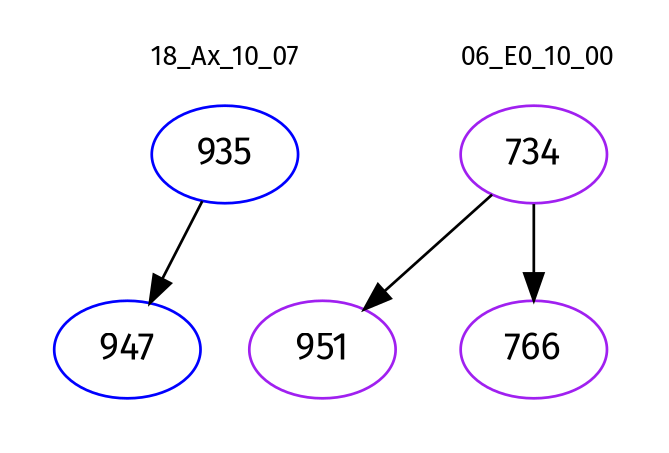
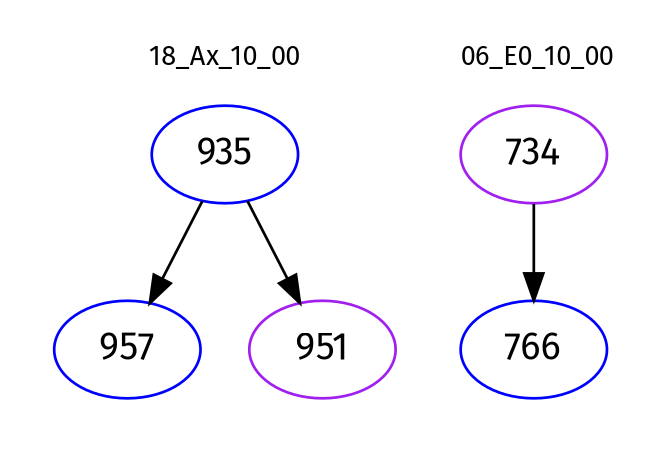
cluster "18_Ax_10_07": label "18_Ax_10_07" -> "18_Ax_10_00"
edge "734" -> "951": now "935" -> "951"
node "947": label "947" -> "957"
node "766": color purple -> blue
